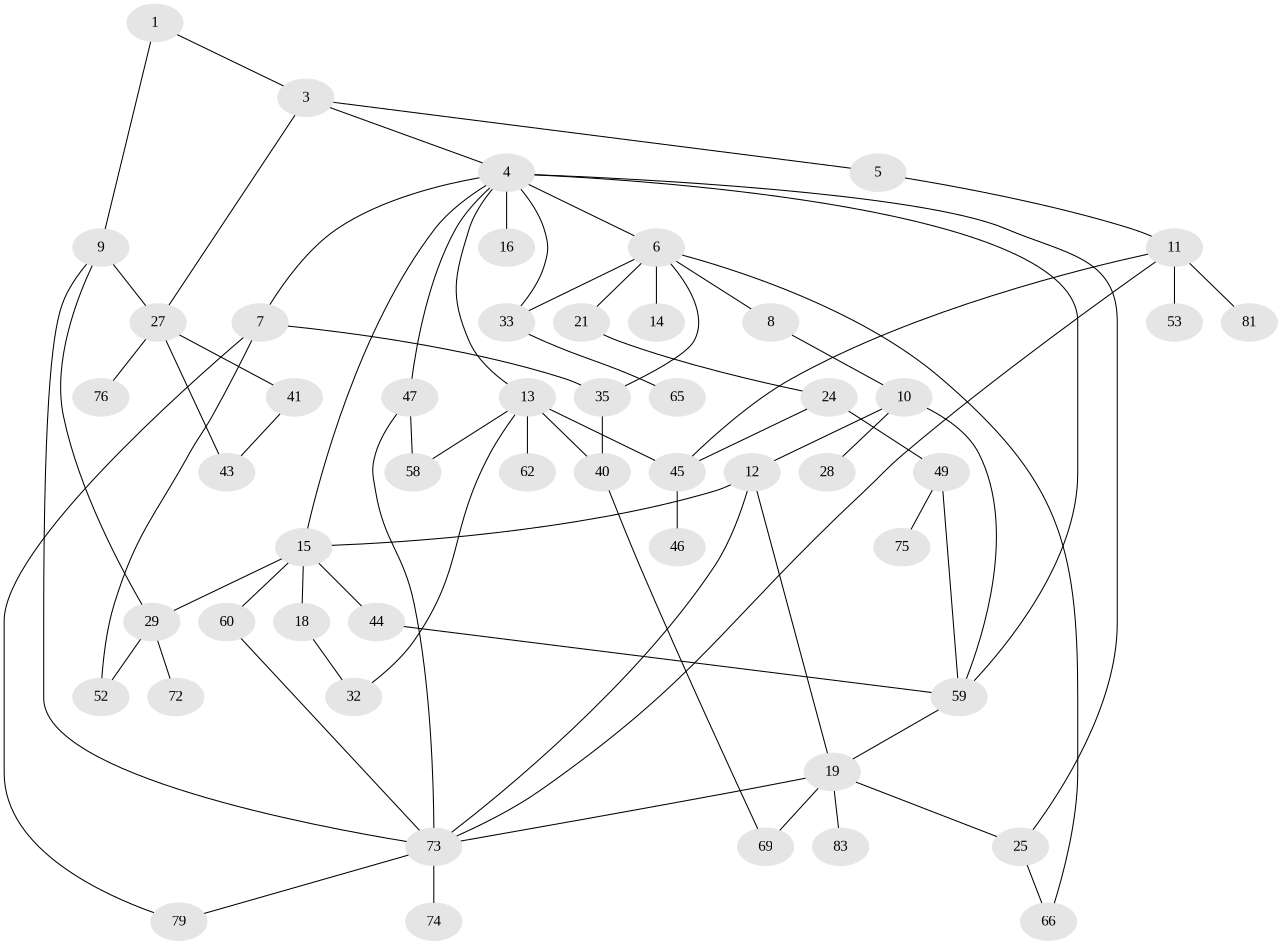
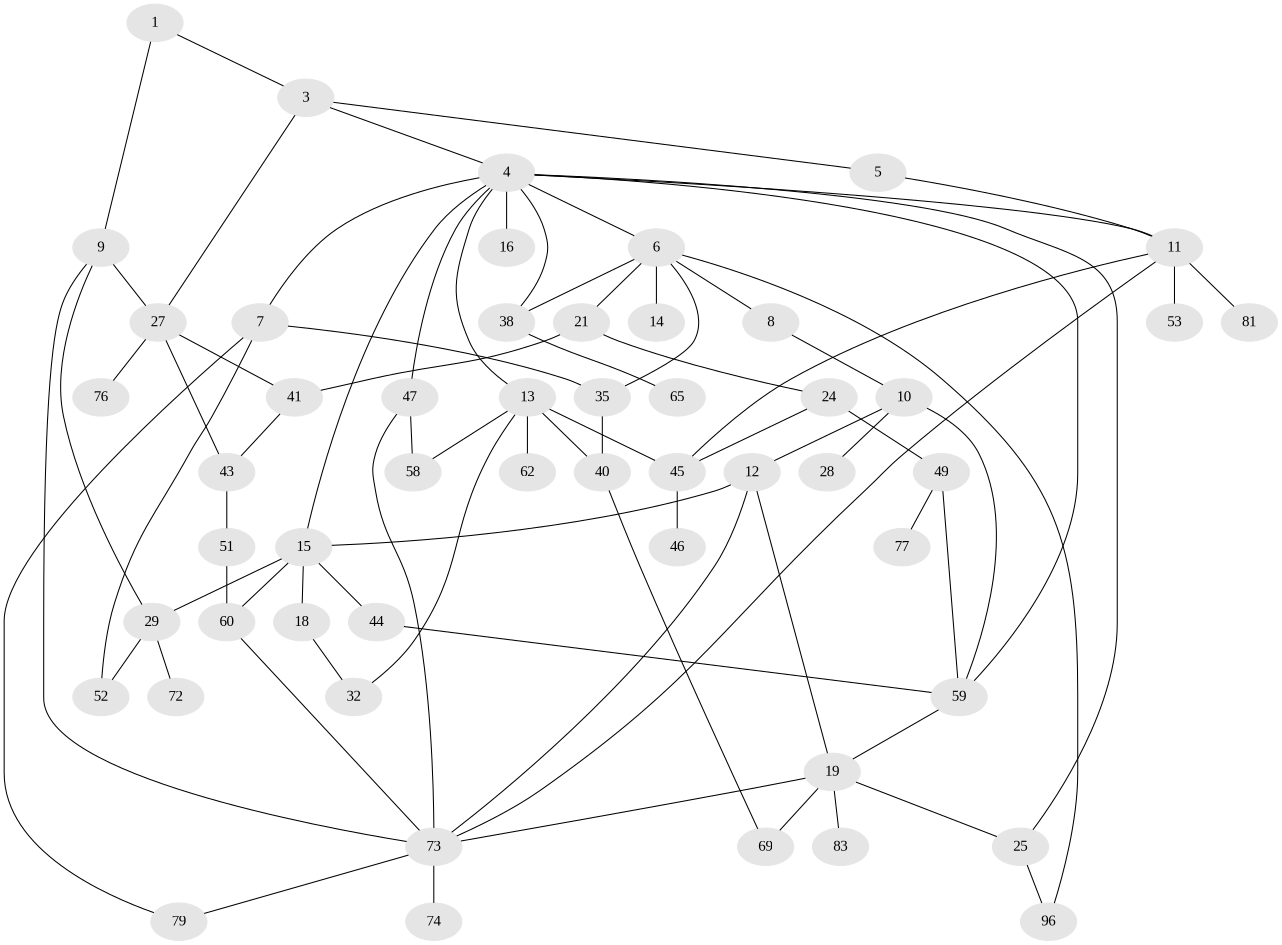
edge "4" -- "11": added
node "33": label "33" -> "38"
edge "21" -- "41": added
node "51": added
node "75": label "75" -> "77"
node "66": label "66" -> "96"
